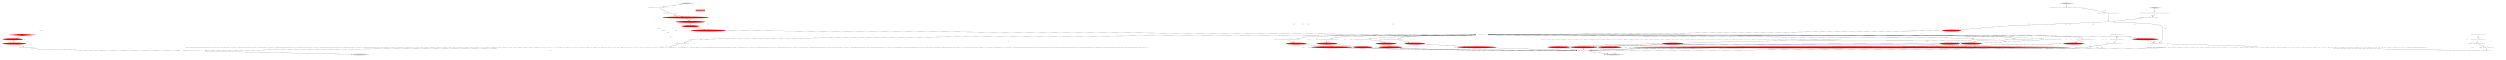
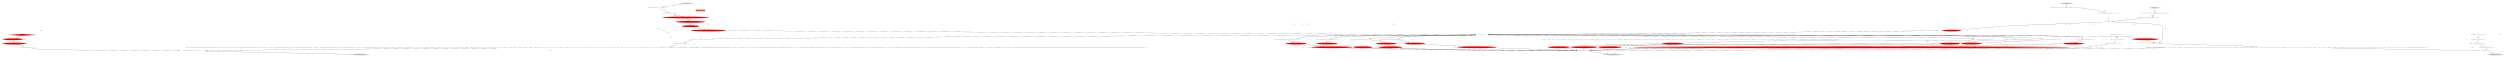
node "return _localctx@@@27@@@['0', '0', '1']": added
